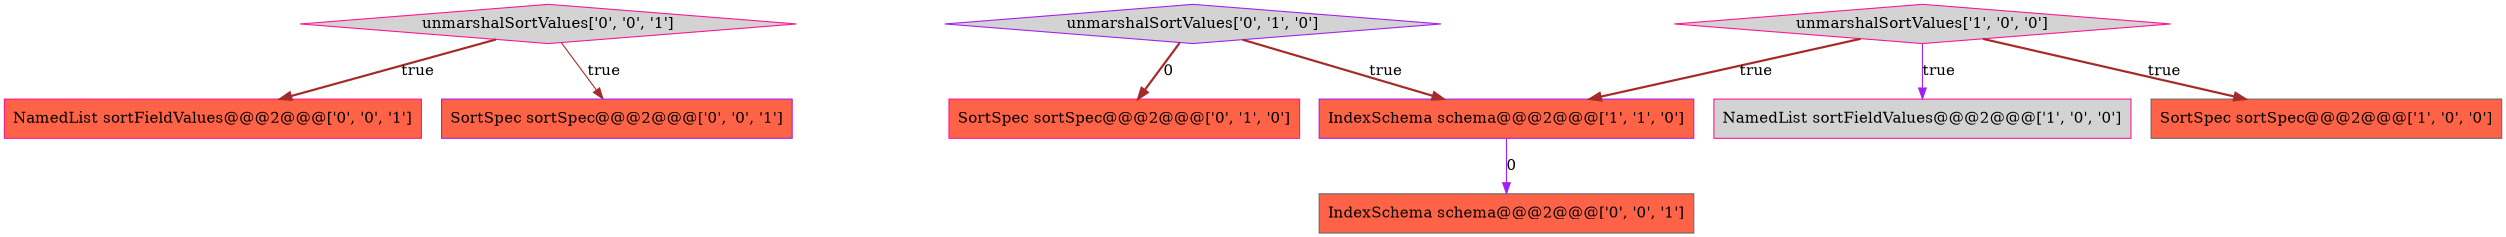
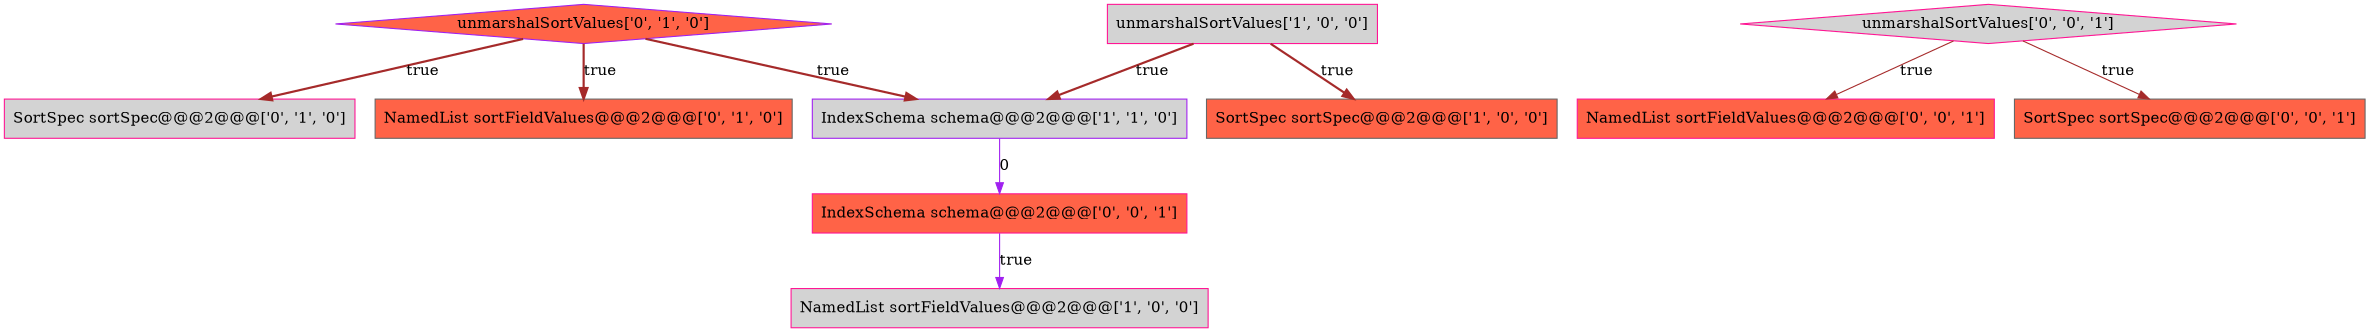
node "unmarshalSortValues['0', '1', '0']": fillcolor lightgray -> tomato
node "unmarshalSortValues['1', '0', '0']": shape diamond -> box
edge "unmarshalSortValues['1', '0', '0']" -> "NamedList sortFieldValues@@@2@@@['1', '0', '0']": now "IndexSchema schema@@@2@@@['0', '0', '1']" -> "NamedList sortFieldValues@@@2@@@['1', '0', '0']"
edge "unmarshalSortValues['0', '0', '1']" -> "NamedList sortFieldValues@@@2@@@['0', '0', '1']": style bold -> solid
edge "unmarshalSortValues['0', '1', '0']" -> "SortSpec sortSpec@@@2@@@['0', '1', '0']": label "0" -> "true"
node "NamedList sortFieldValues@@@2@@@['0', '1', '0']": added
node "SortSpec sortSpec@@@2@@@['0', '0', '1']": color purple -> gray40
node "SortSpec sortSpec@@@2@@@['0', '1', '0']": fillcolor tomato -> lightgray
node "IndexSchema schema@@@2@@@['1', '1', '0']": fillcolor tomato -> lightgray
node "IndexSchema schema@@@2@@@['0', '0', '1']": color gray40 -> deeppink
